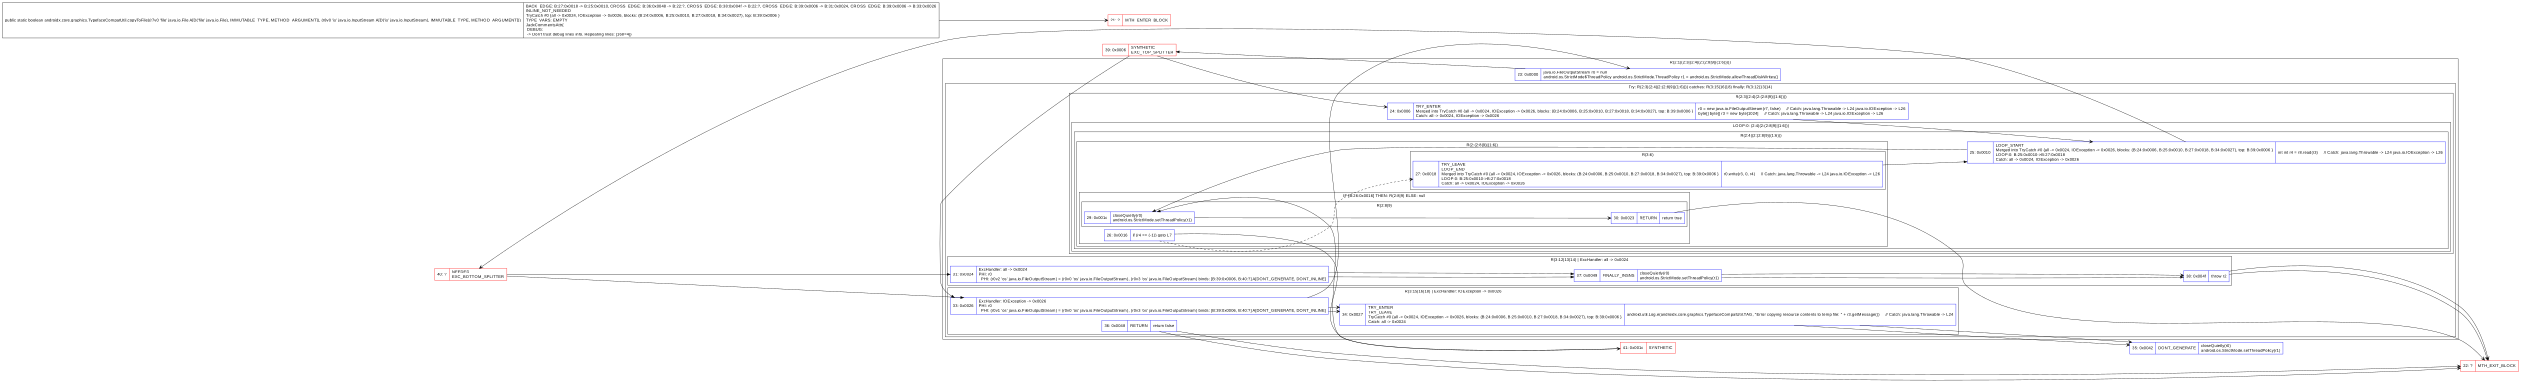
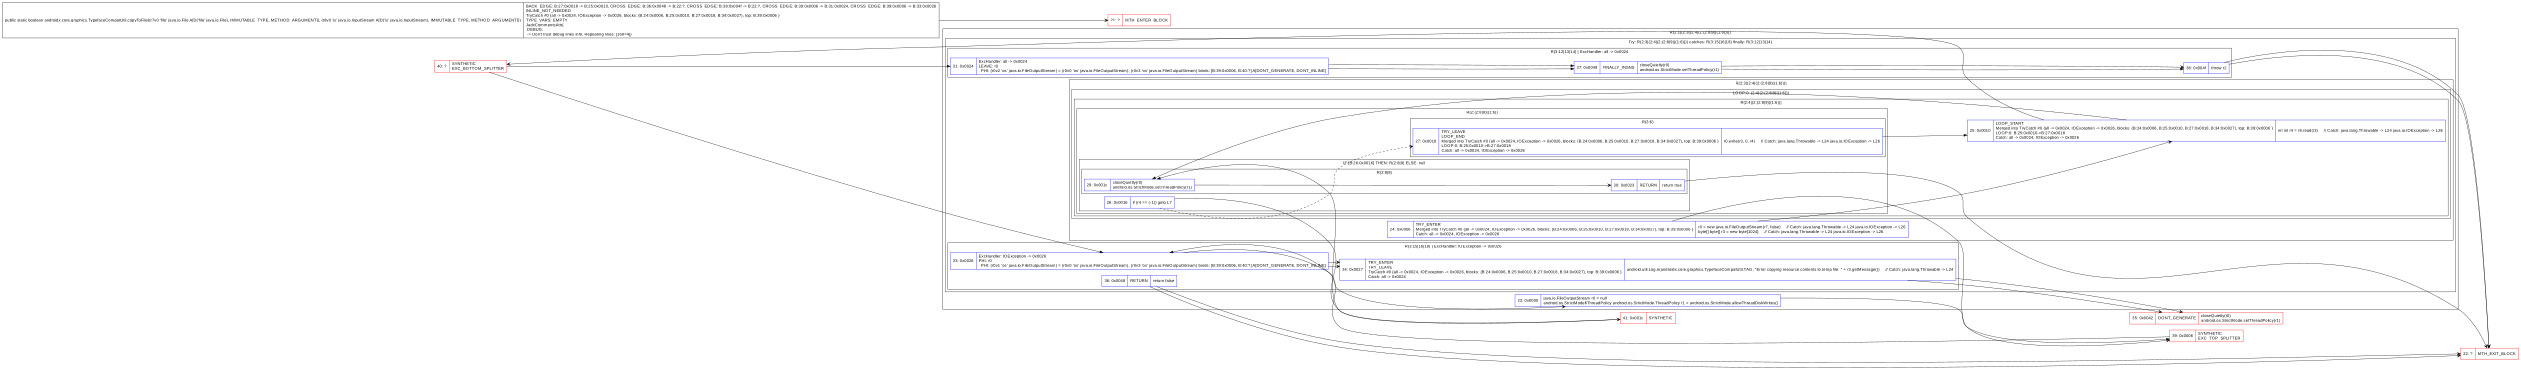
edge "39: 0x0006" -> "24: 0x0006": reversed
node "40: ?": text "NEEDED" -> "SYNTHETIC"
node "31: 0x0024": text "PHI: r0" -> "LEAVE: r0"
node "35: 0x0042": color blue -> red
